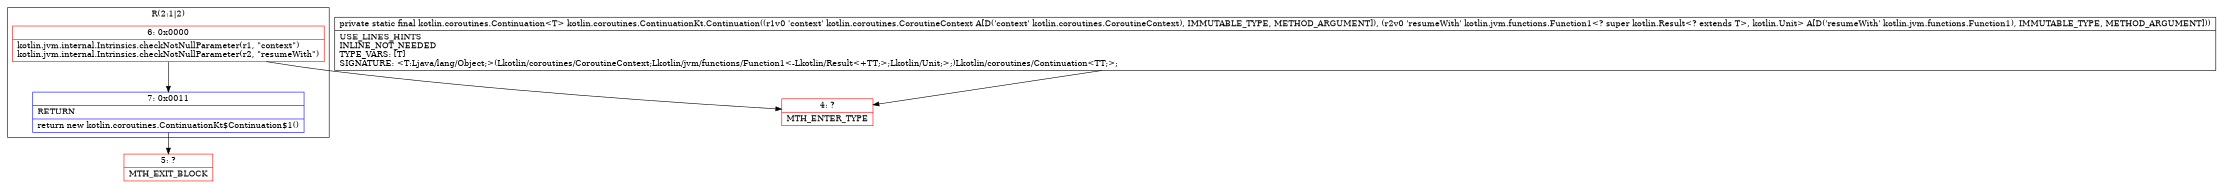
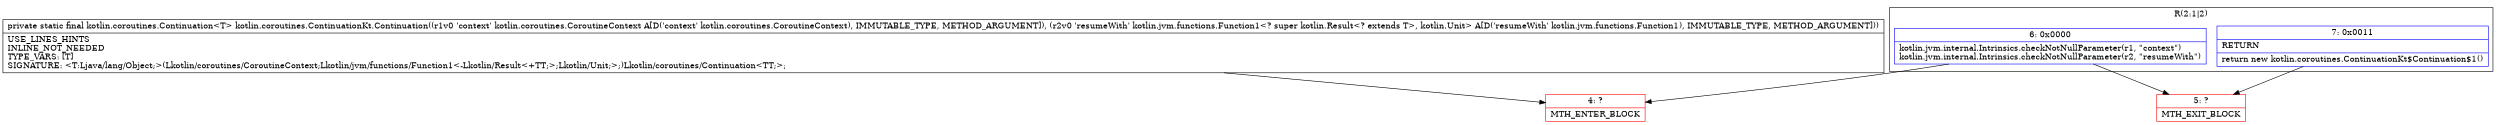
node "6: 0x0000": color red -> blue
edge "6: 0x0000" -> "7: 0x0011": now "6: 0x0000" -> "5: ?"
node "4: ?": text "MTH_ENTER_TYPE" -> "MTH_ENTER_BLOCK"
